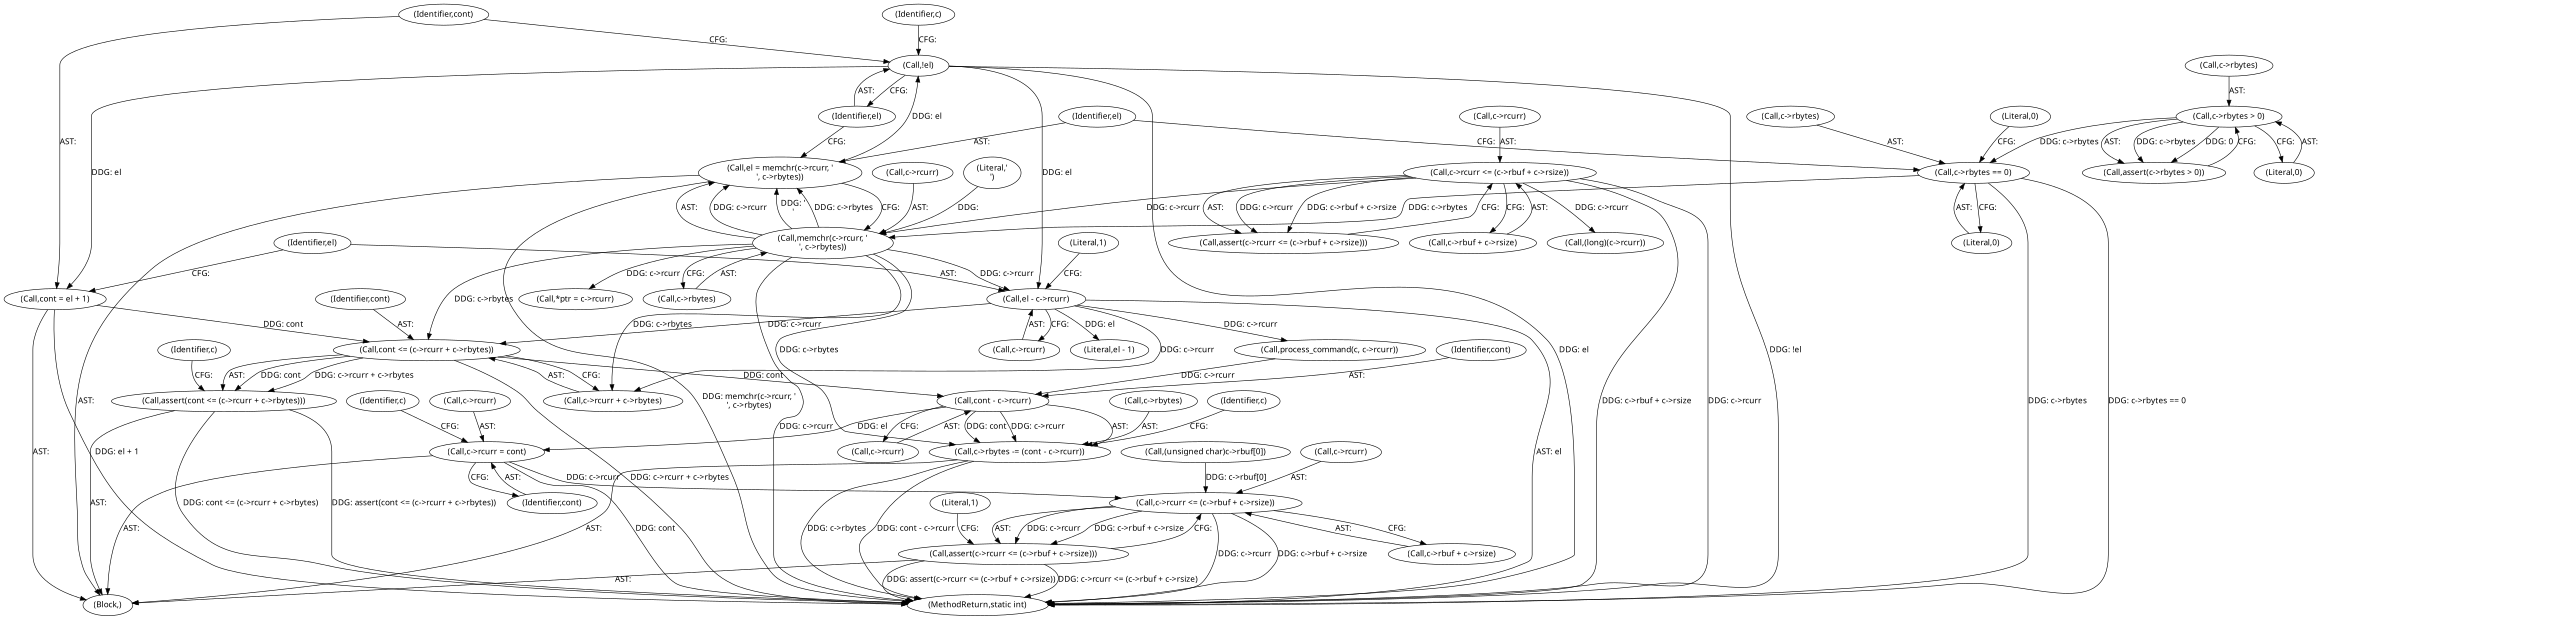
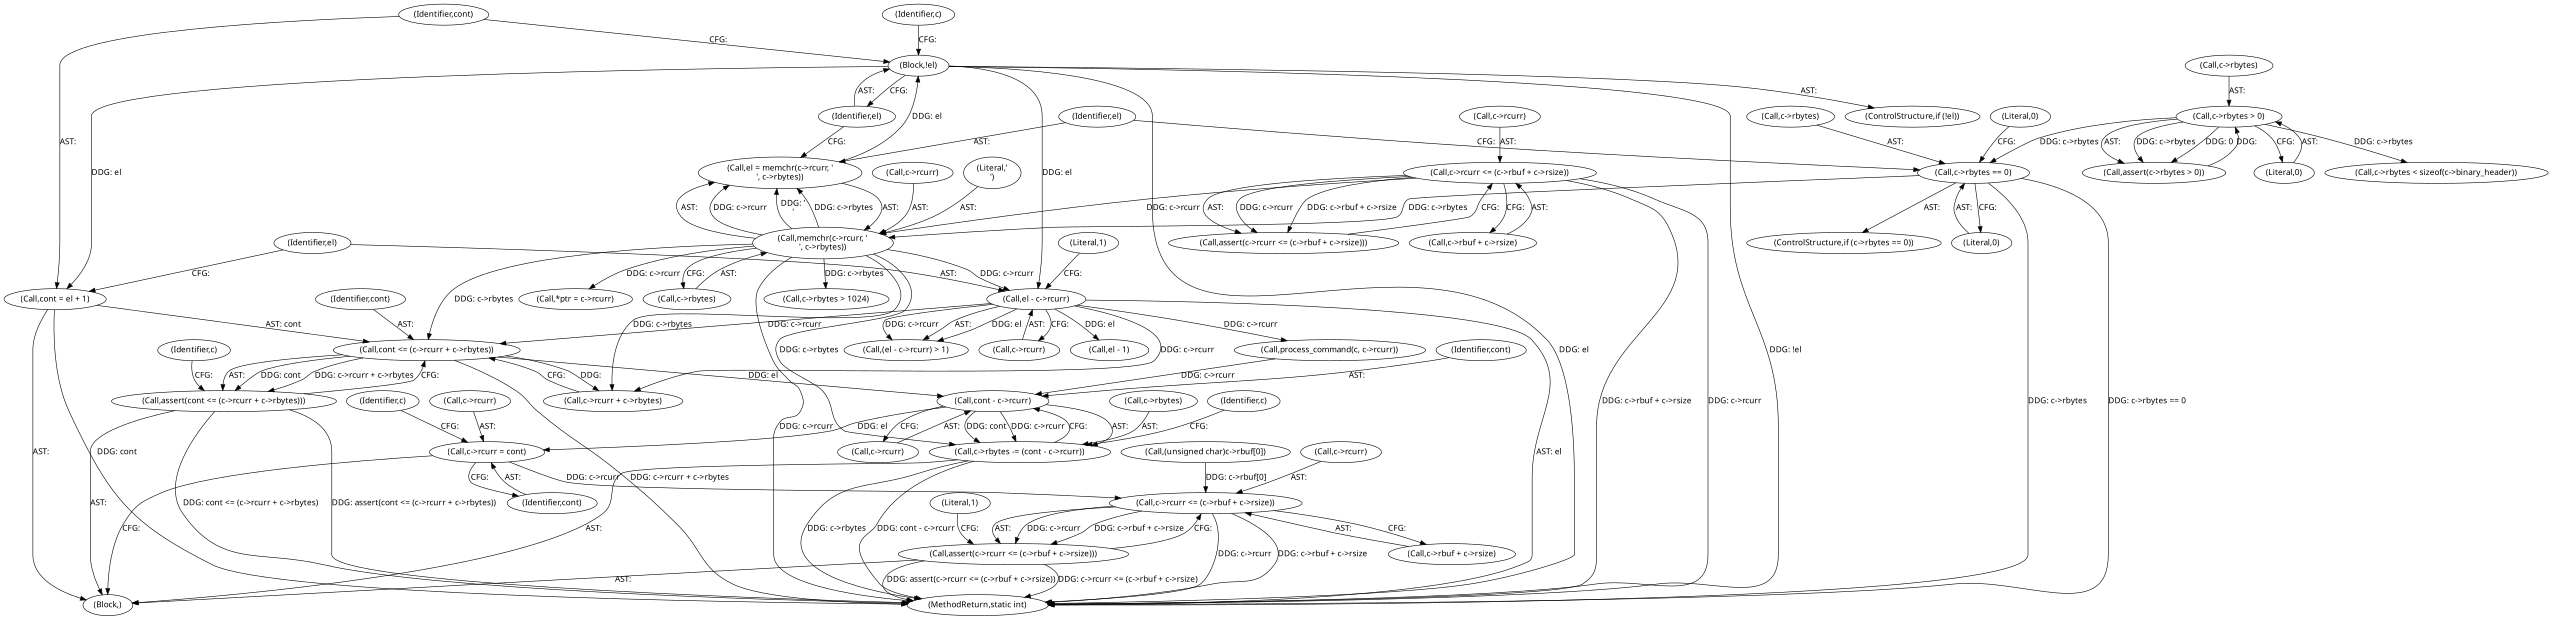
node "(Call,!el)": label "(Call,!el)" -> "(Block,!el)"
node "(ControlStructure,if (!el))": added
edge "(Call,assert(c->rbytes > 0))" -> "(Call,c->rbytes > 0)": label "CFG: " -> "DDG: "
node "(Call,c->rbytes < sizeof(c->binary_header))": added
edge "(Call,el = memchr(c->rcurr, ' ', c->rbytes))" -> "(Call,memchr(c->rcurr, ' ', c->rbytes))": label "CFG: " -> "AST: "
edge "(Literal,' ')" -> "(Call,memchr(c->rcurr, ' ', c->rbytes))": label "DDG: " -> "AST: "
edge "(Call,el = memchr(c->rcurr, ' ', c->rbytes))" -> "(Block,)": removed, label "AST:"
node "(Call,(long)(c->rcurr))": removed
node "(ControlStructure,if (c->rbytes == 0))": added
node "(Call,c->rbytes > 1024)": added
edge "(Call,cont = el + 1)" -> "(Call,cont <= (c->rcurr + c->rbytes))": label "DDG: cont" -> "AST: cont"
node "(Call,(el - c->rcurr) > 1)": added
node "(Literal,el - 1)": label "(Literal,el - 1)" -> "(Call,el - 1)"
edge "(Call,el = memchr(c->rcurr, ' ', c->rbytes))" -> "(MethodReturn,static int)": removed, label "DDG: memchr(c->rcurr, ' ', c->rbytes)"
edge "(Call,c->rcurr + c->rbytes)" -> "(Call,cont <= (c->rcurr + c->rbytes))": label "AST: " -> "CFG: "
edge "(Call,cont <= (c->rcurr + c->rbytes))" -> "(Call,c->rcurr + c->rbytes)": label "CFG: " -> "DDG: "
edge "(Call,cont <= (c->rcurr + c->rbytes))" -> "(Call,cont - c->rcurr)": label "DDG: cont" -> "DDG: el"
edge "(Call,assert(cont <= (c->rcurr + c->rbytes)))" -> "(Call,cont <= (c->rcurr + c->rbytes))": added, label "CFG:"
edge "(Call,c->rbytes -= (cont - c->rcurr))" -> "(Call,cont - c->rcurr)": added, label "CFG:"
edge "(Call,cont = el + 1)" -> "(MethodReturn,static int)": label "DDG: el + 1" -> "DDG: cont"
edge "(Call,c->rcurr = cont)" -> "(Block,)": label "AST: " -> "CFG: "
edge "(Call,c->rcurr = cont)" -> "(MethodReturn,static int)": removed, label "DDG: cont"
